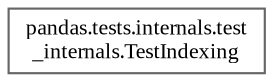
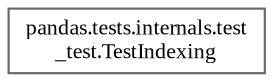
node "pandas.tests.internals.test _internals.TestIndexing": label "pandas.tests.internals.test _internals.TestIndexing" -> "pandas.tests.internals.test _test.TestIndexing"
